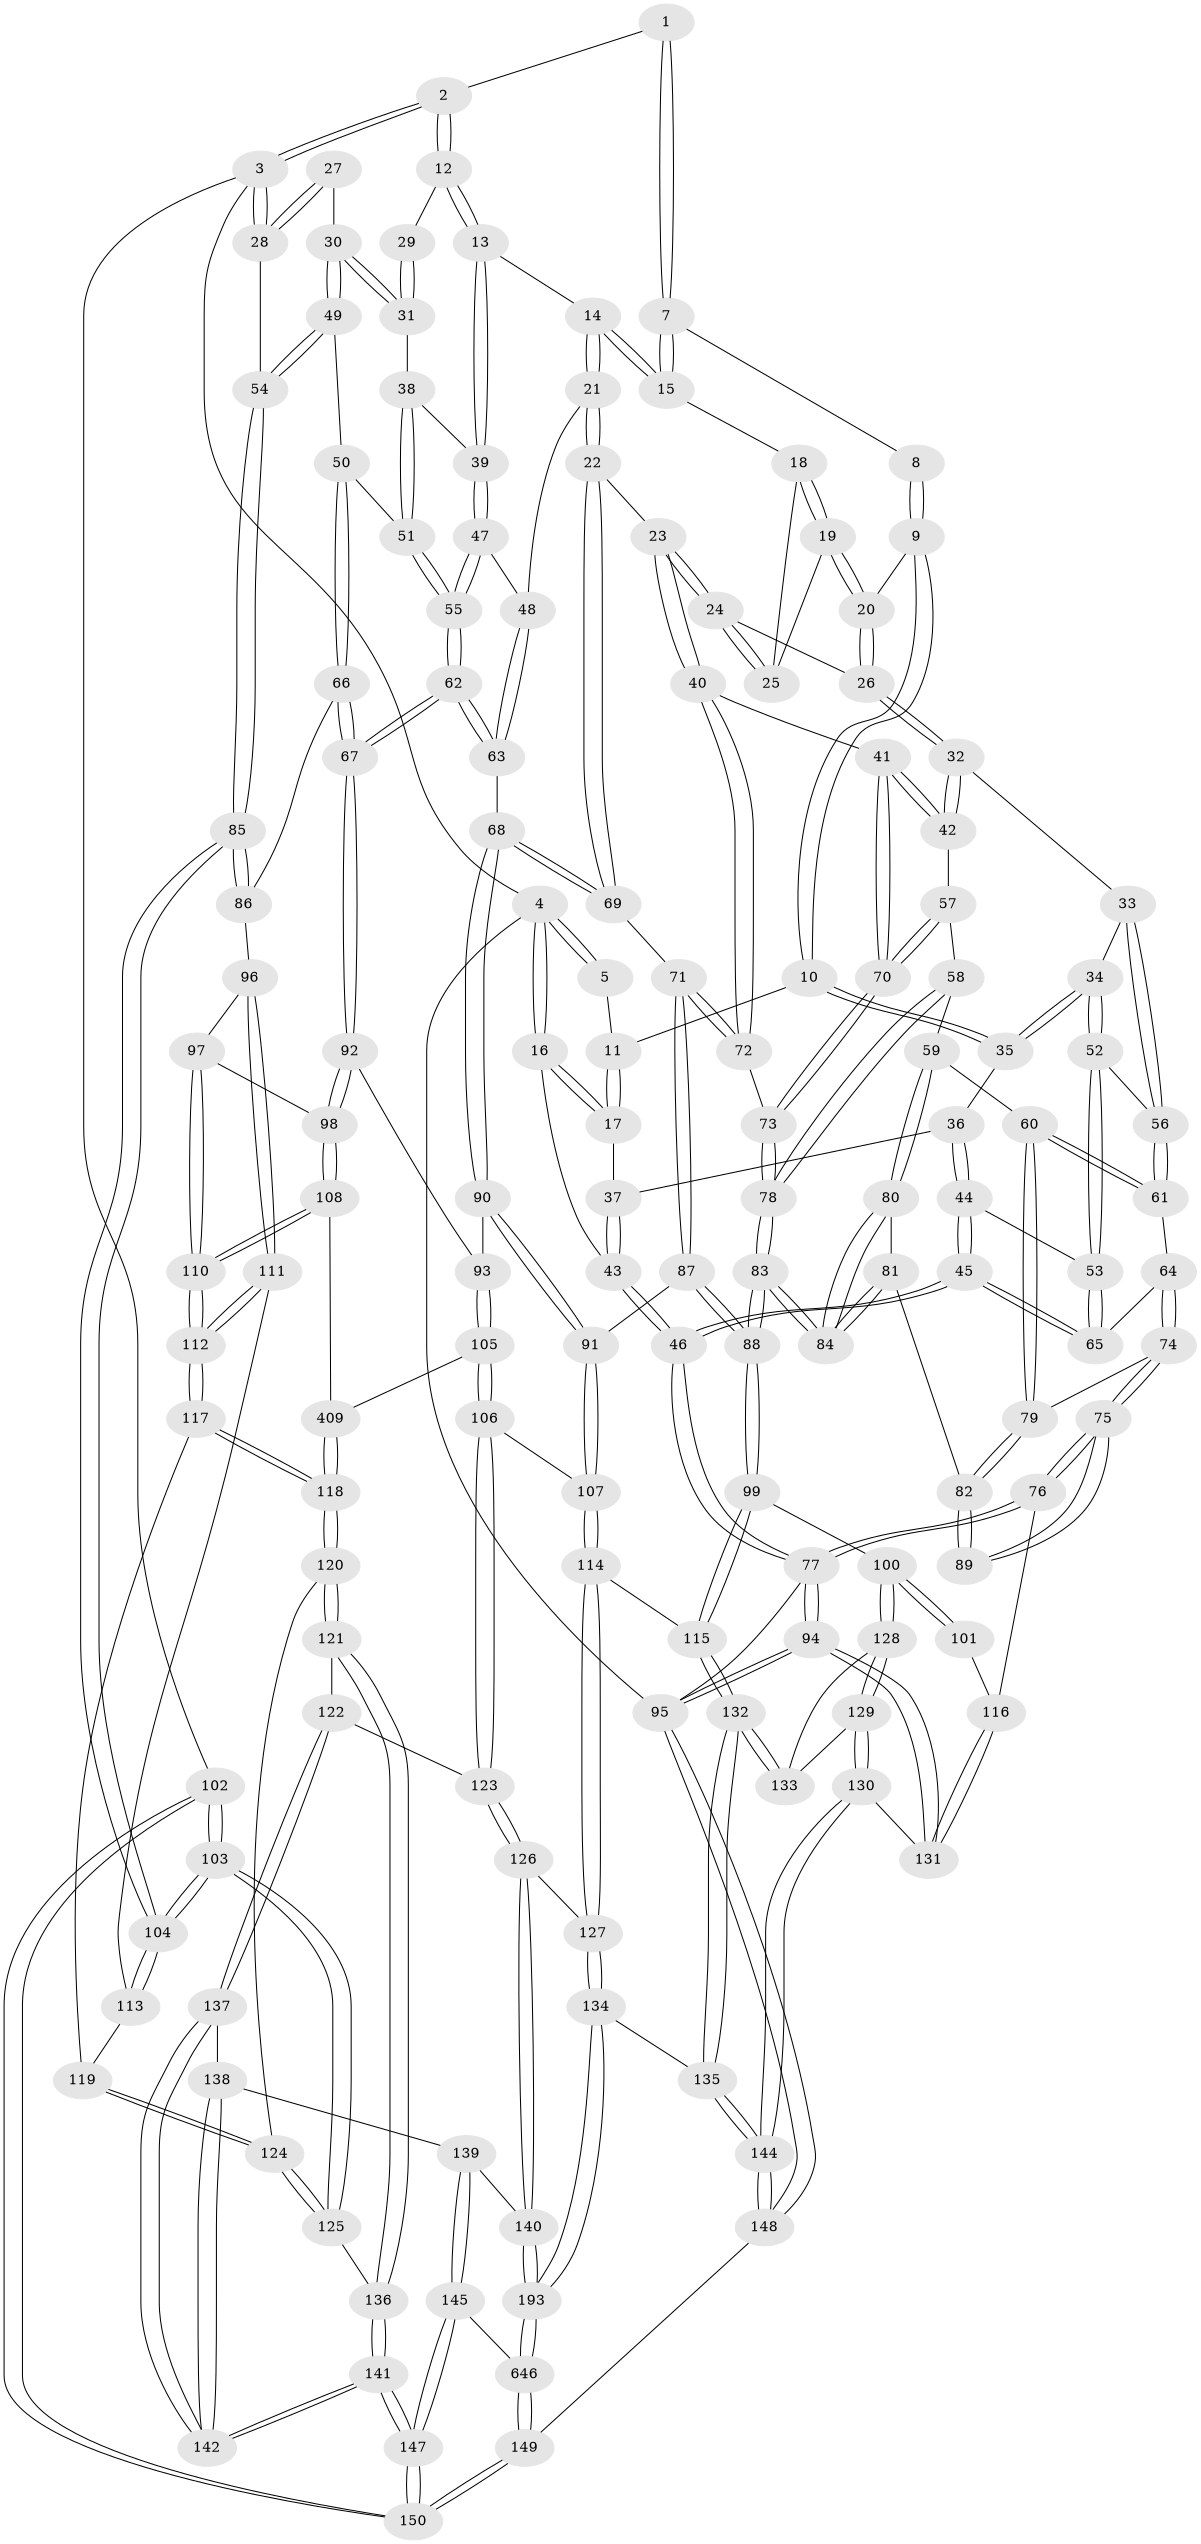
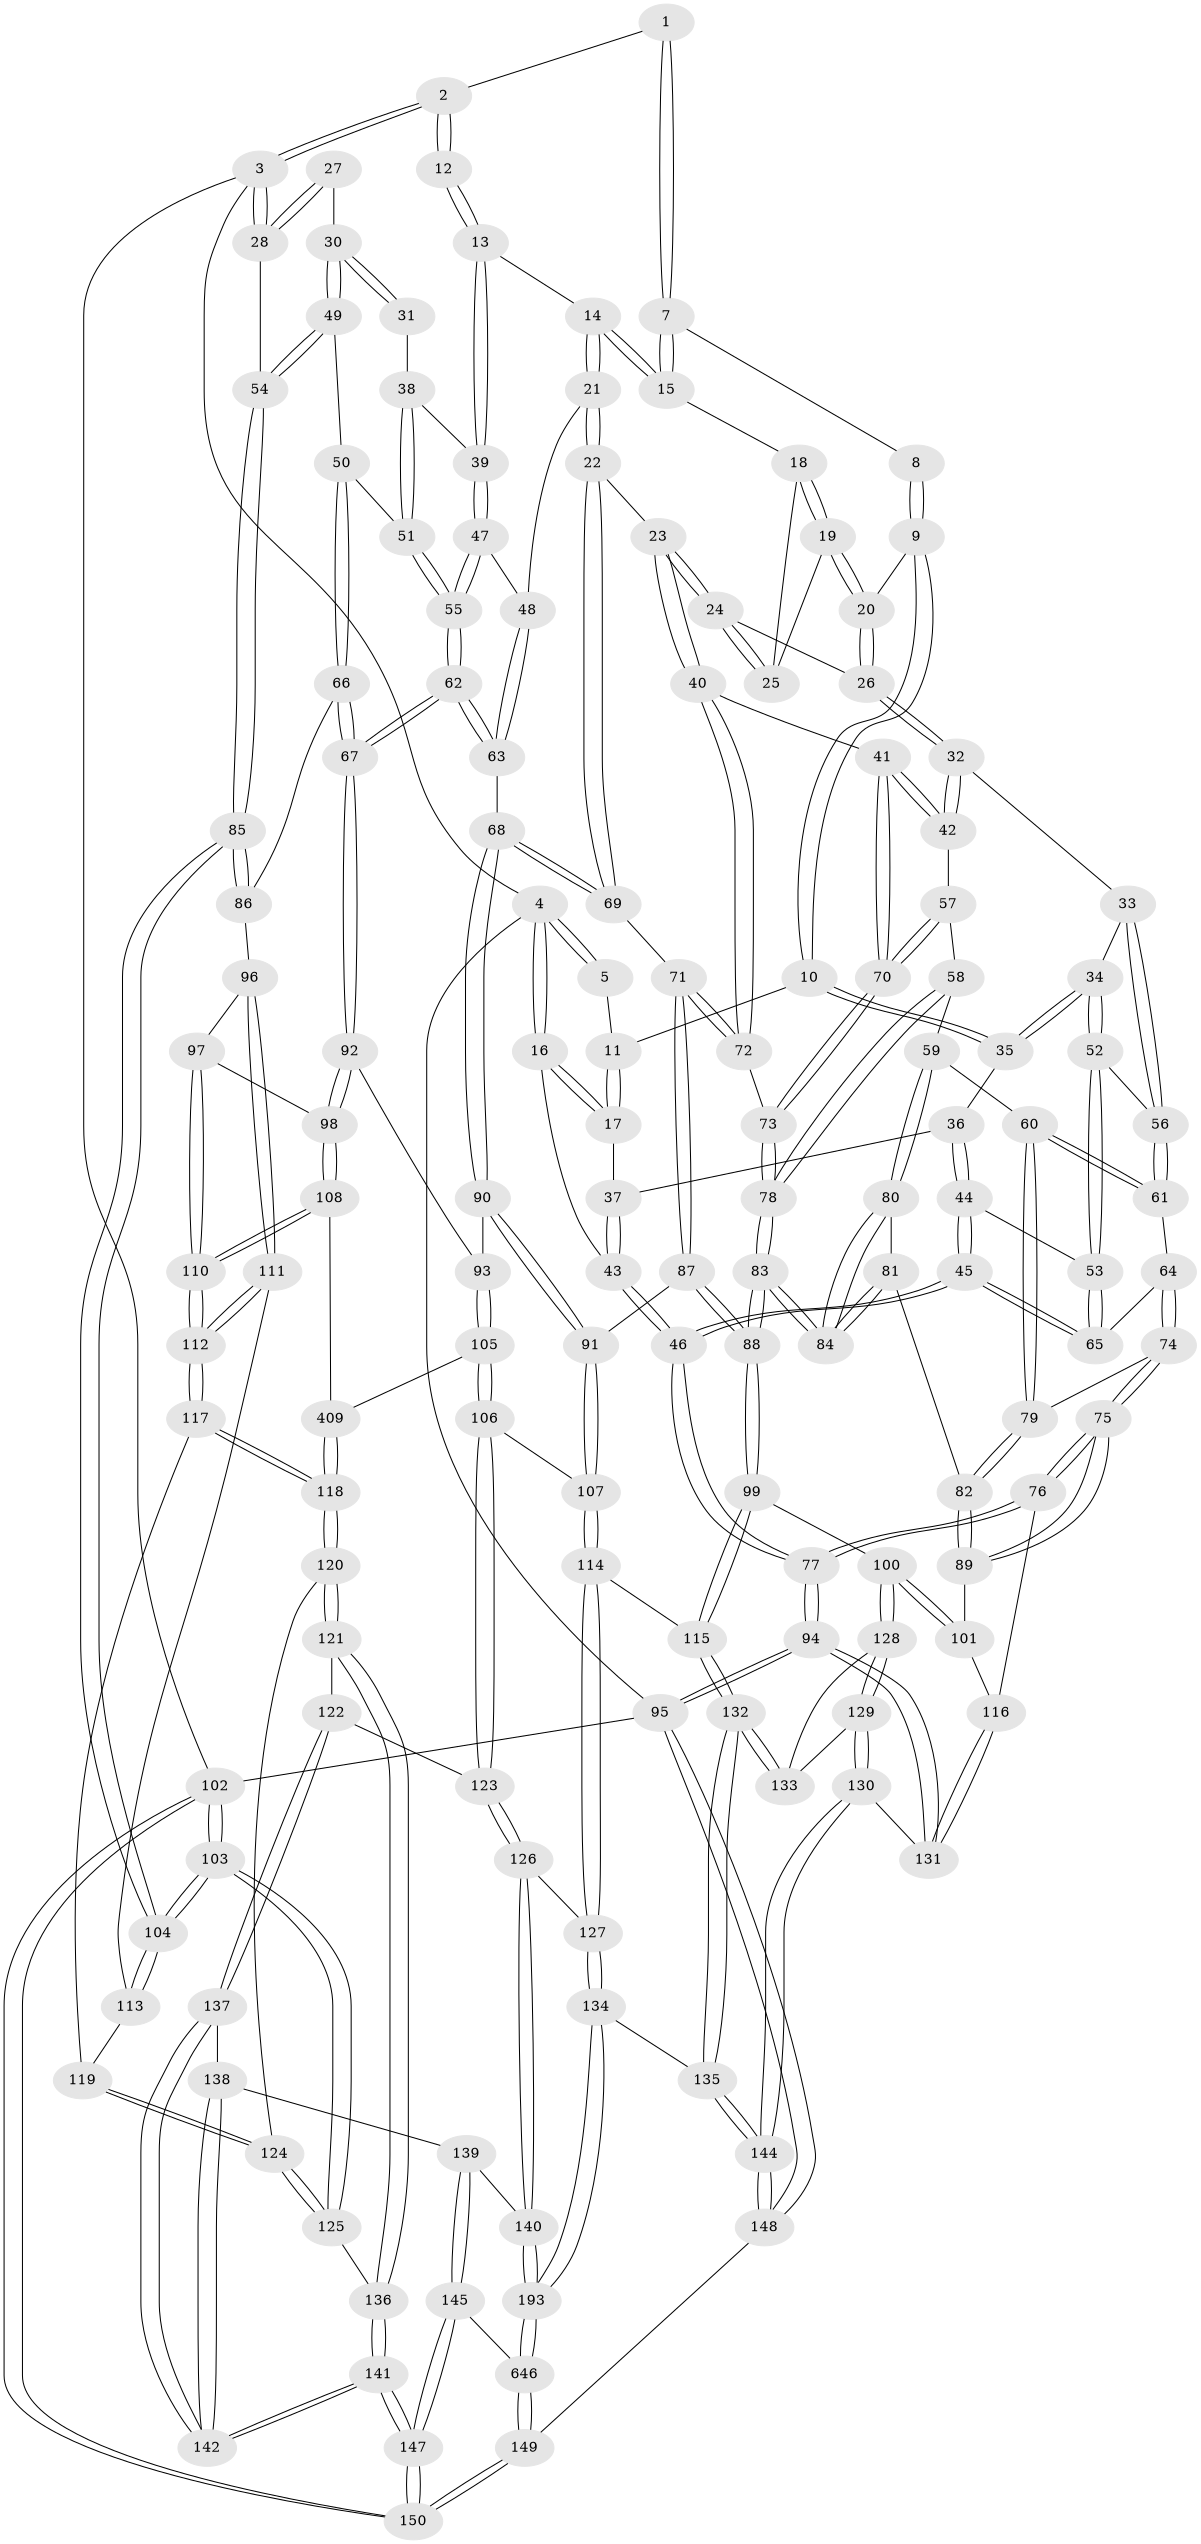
node "29": removed
edge "89" -- "101": added
edge "77" -- "95": now "102" -- "95"
